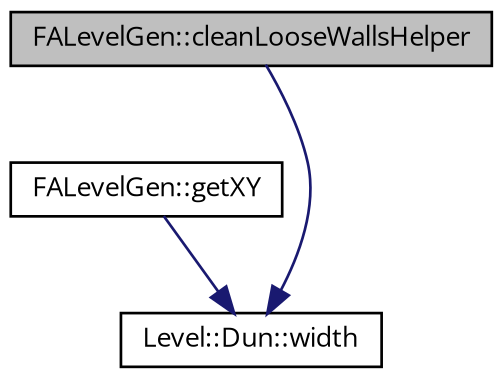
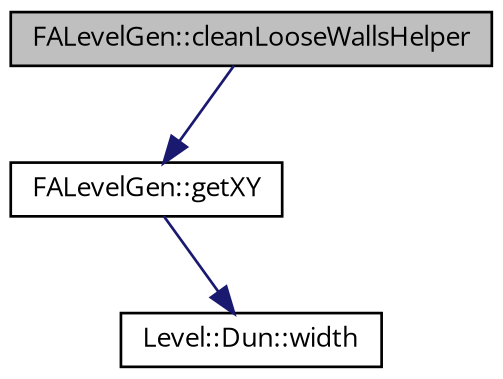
edge "FALevelGen::cleanLooseWallsHelper" -> "Level::Dun::width": now "FALevelGen::cleanLooseWallsHelper" -> "FALevelGen::getXY"
